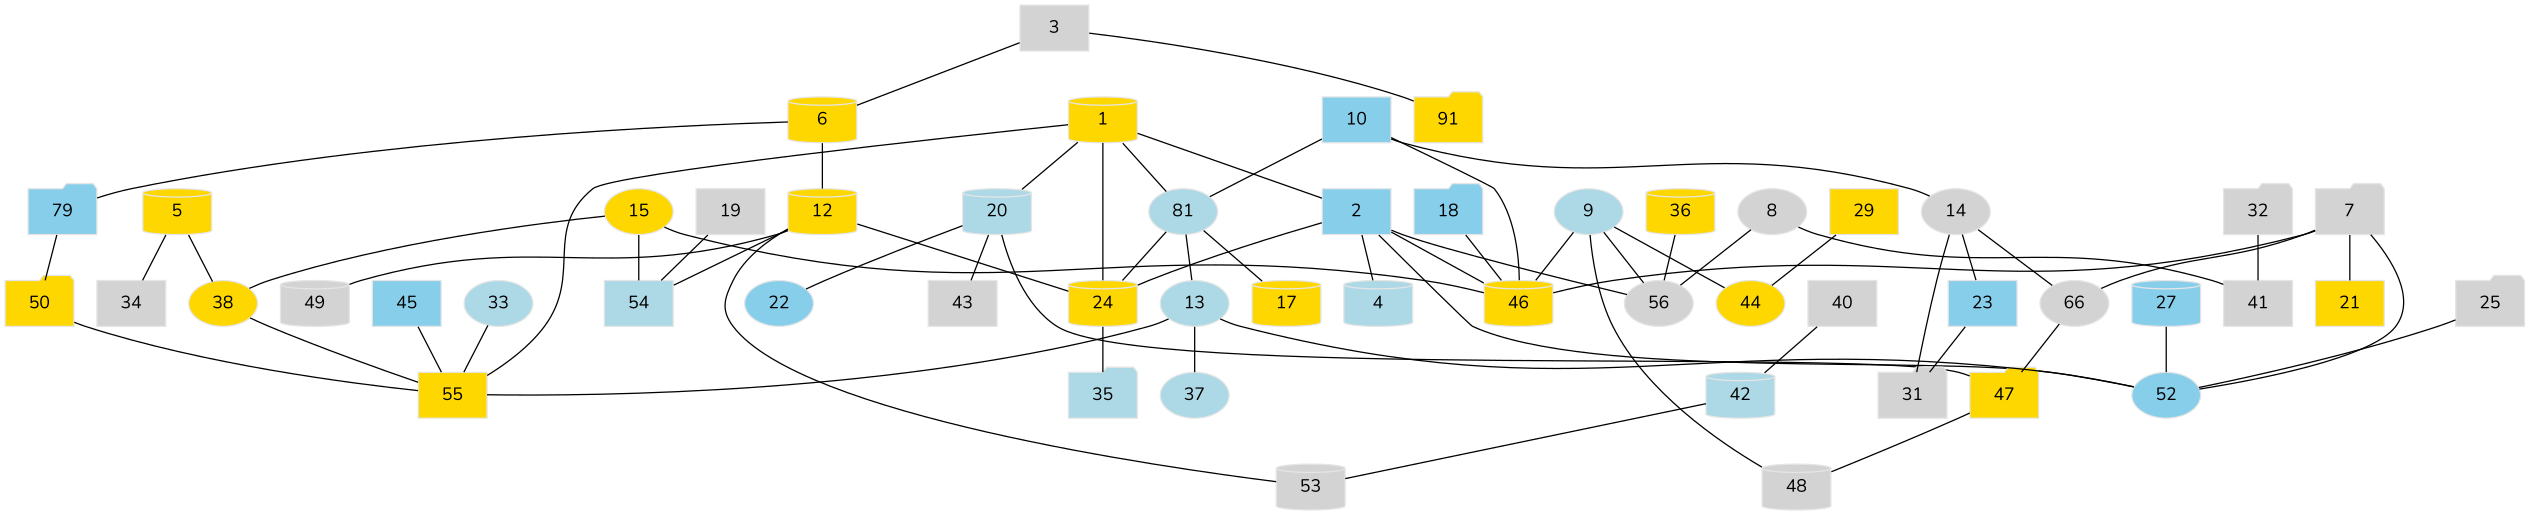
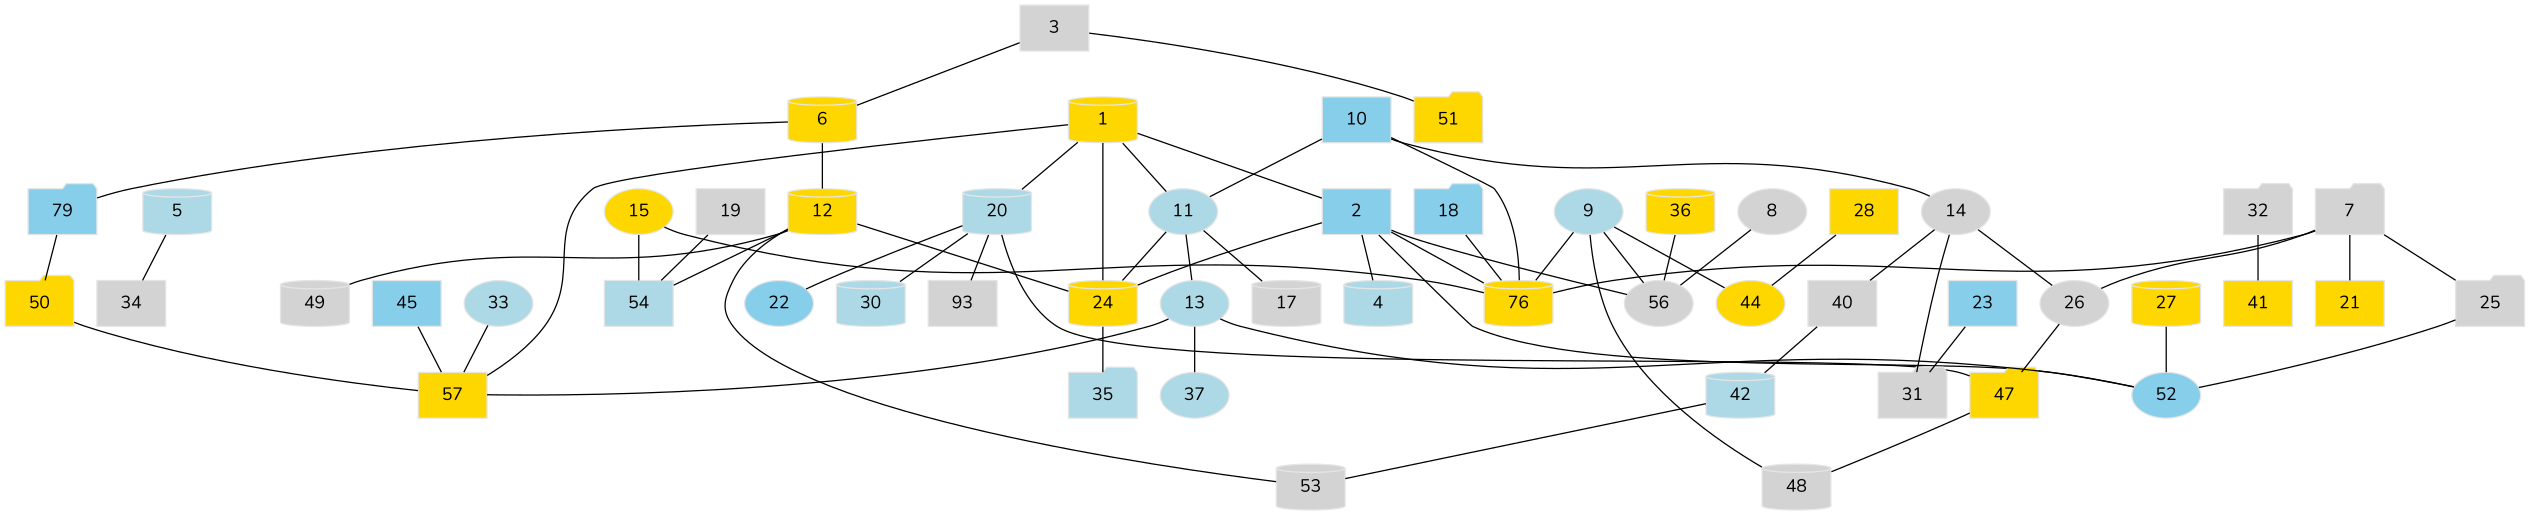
node "91": label "91" -> "51"
node "5": fillcolor gold -> lightblue
node "81": label "81" -> "11"
node "29": label "29" -> "28"
edge "14" -- "23": now "14" -- "40"
edge "8" -- "41": removed
node "38": removed
node "30": added
node "43": label "43" -> "93"
node "17": fillcolor gold -> lightgrey
node "46": label "46" -> "76"
node "66": label "66" -> "26"
node "27": fillcolor skyblue -> gold
node "41": fillcolor lightgrey -> gold
edge "7" -- "52": now "7" -- "25"
node "55": label "55" -> "57"
